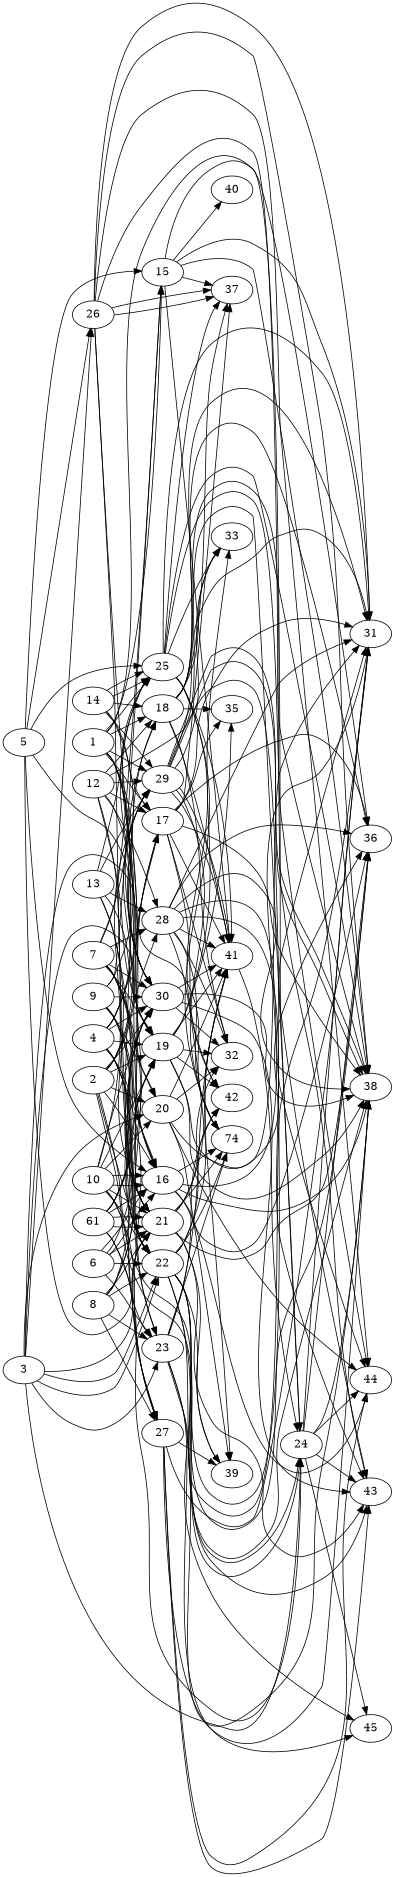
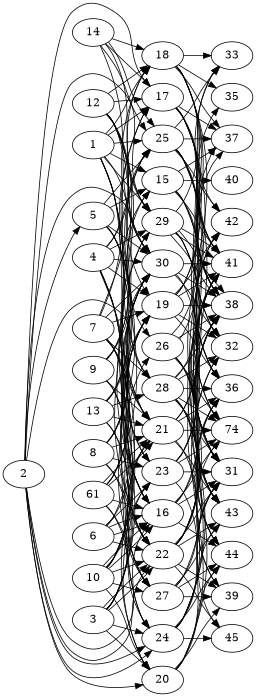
edge "26" -> "22": now "13" -> "22"
edge "17" -> "35": removed
edge "2" -> "19": now "2" -> "5"
edge "9" -> "16": removed
edge "41" -> "24": reversed
